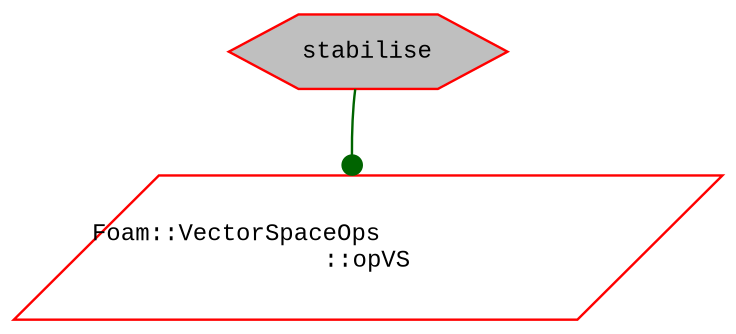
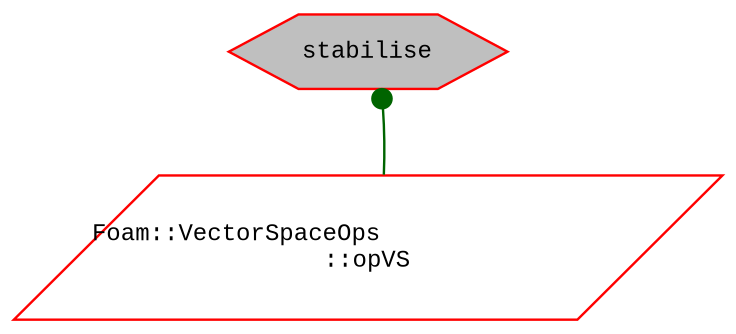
edge "stabilise" -> "Foam::VectorSpaceOps ::opVS": reversed
